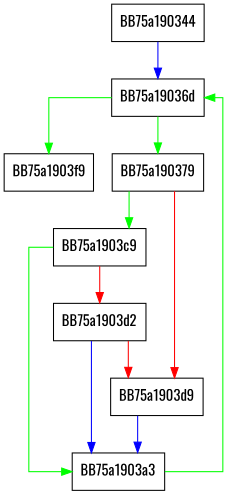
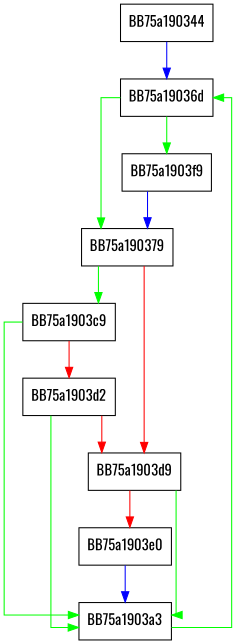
edge "BB75a1903f9" -> "BB75a190379": added
edge "BB75a1903d2" -> "BB75a1903a3": color blue -> green
edge "BB75a1903d9" -> "BB75a1903a3": color blue -> green
node "BB75a1903e0": added
